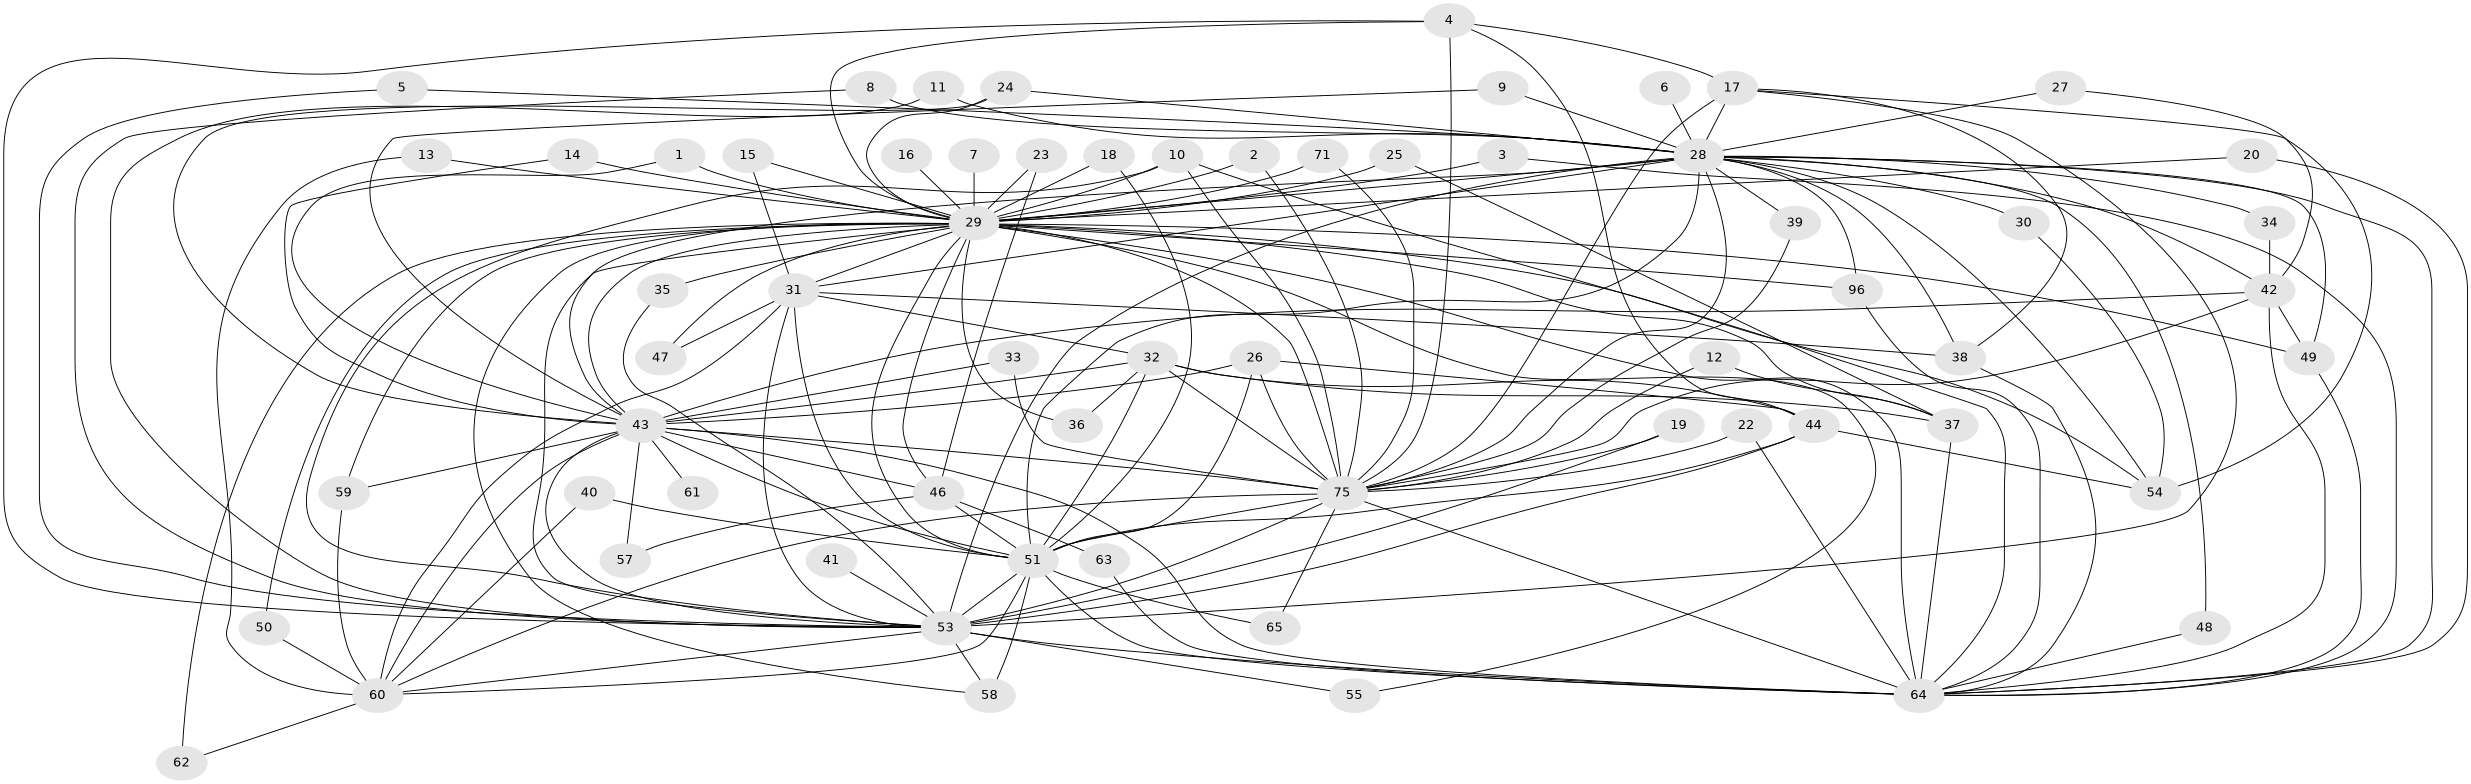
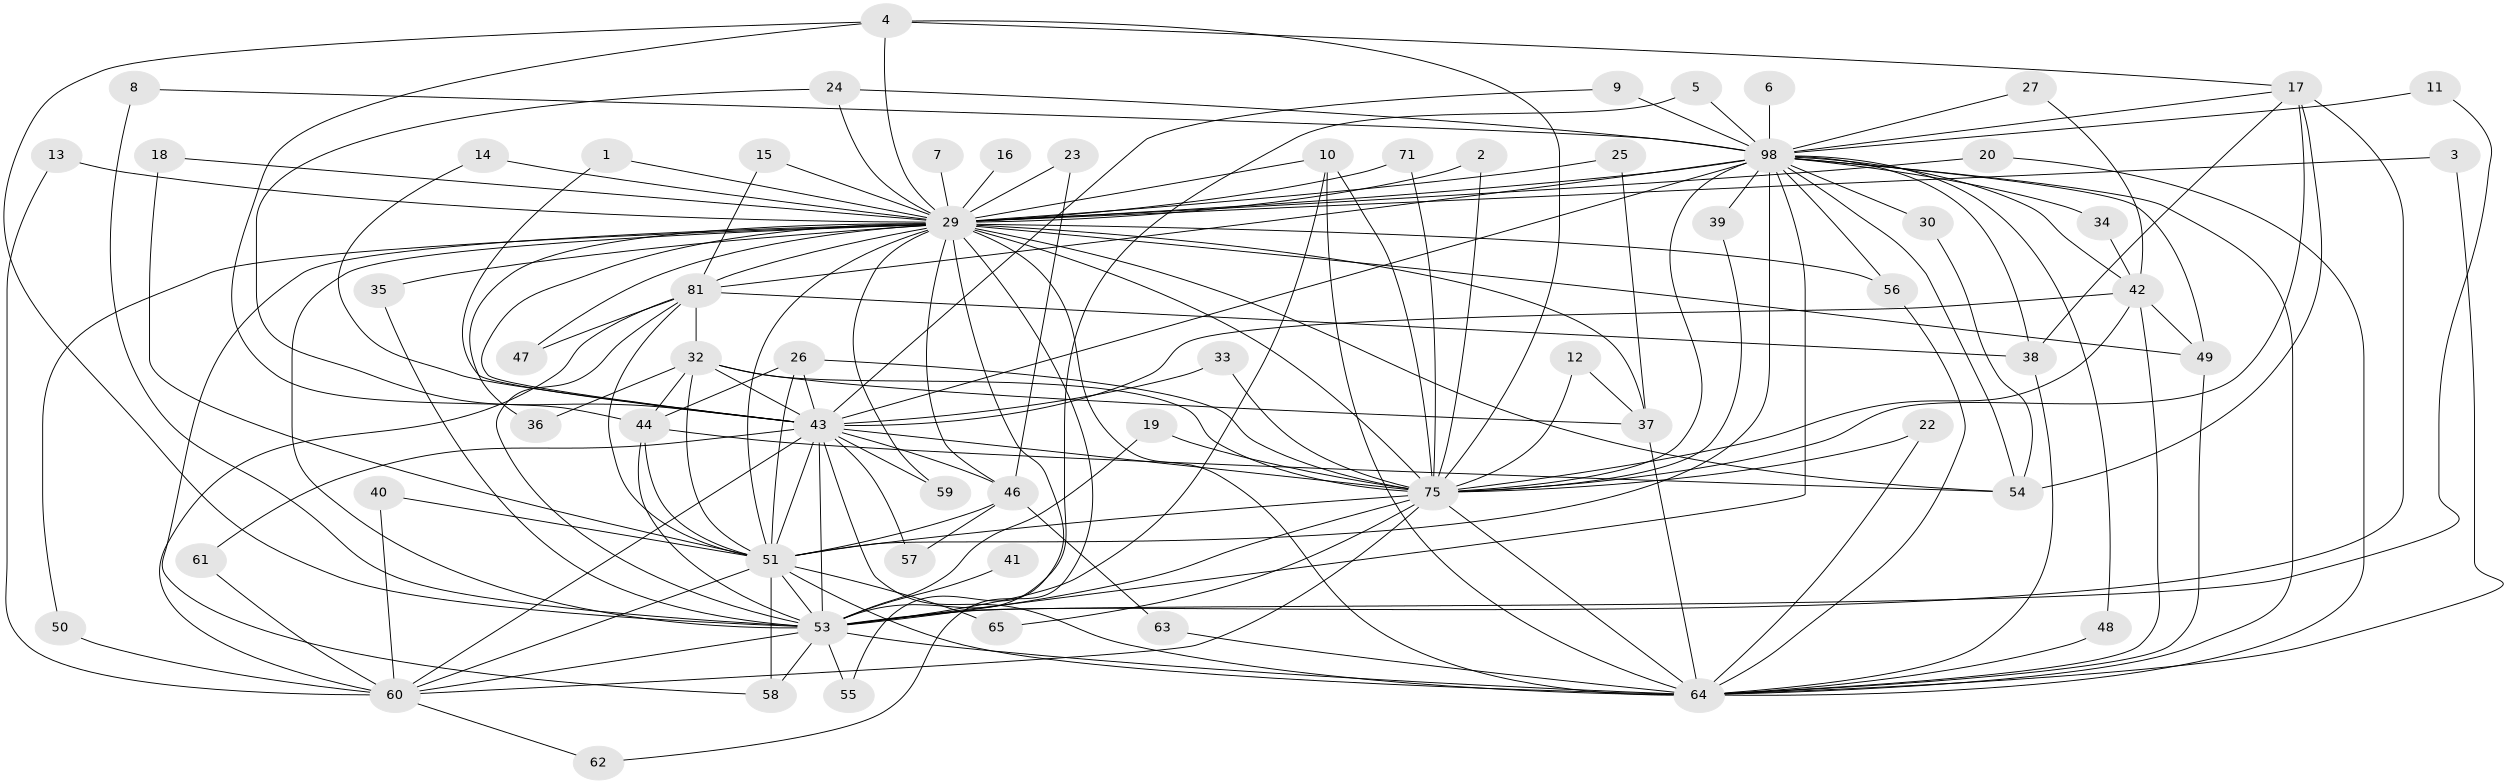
node "28": label "28" -> "98"
node "31": label "31" -> "81"
node "96": label "96" -> "56"
edge "59" -- "60": now "61" -- "60"
